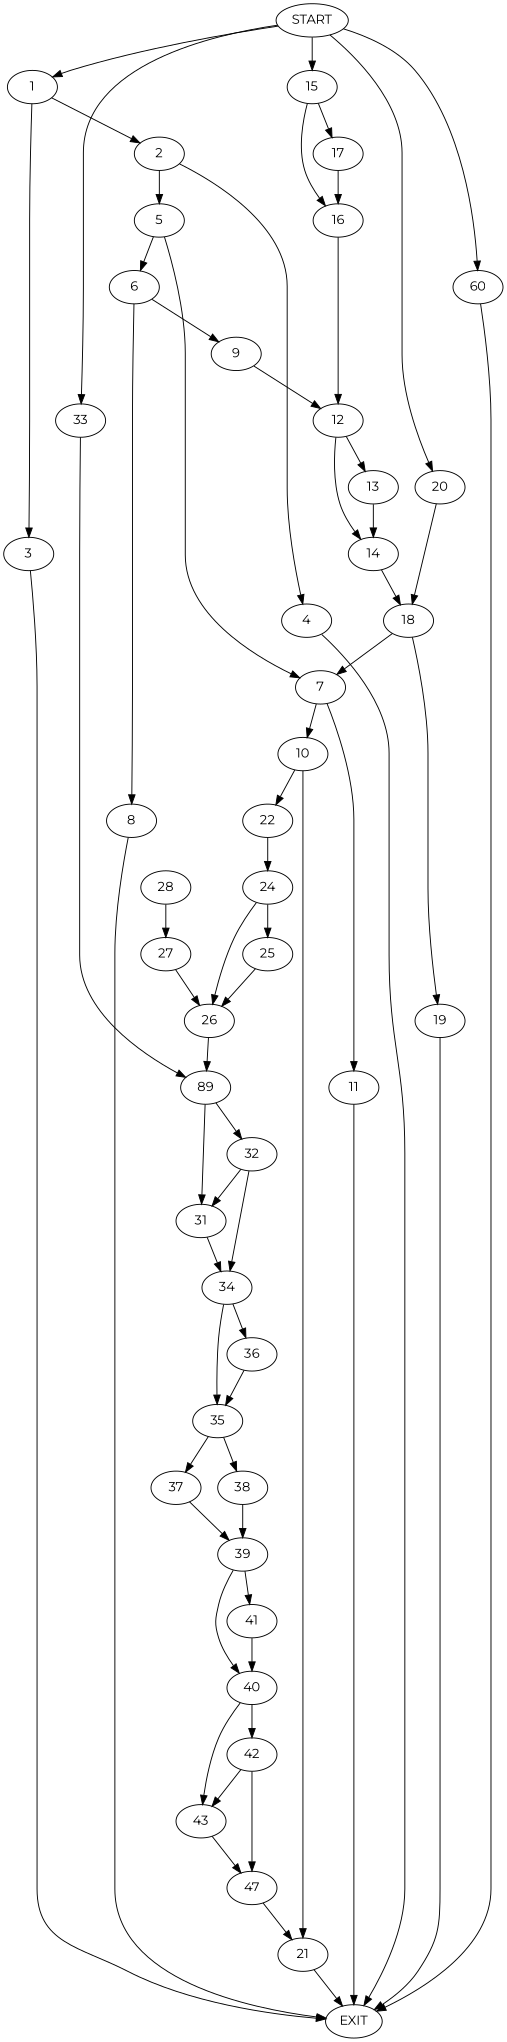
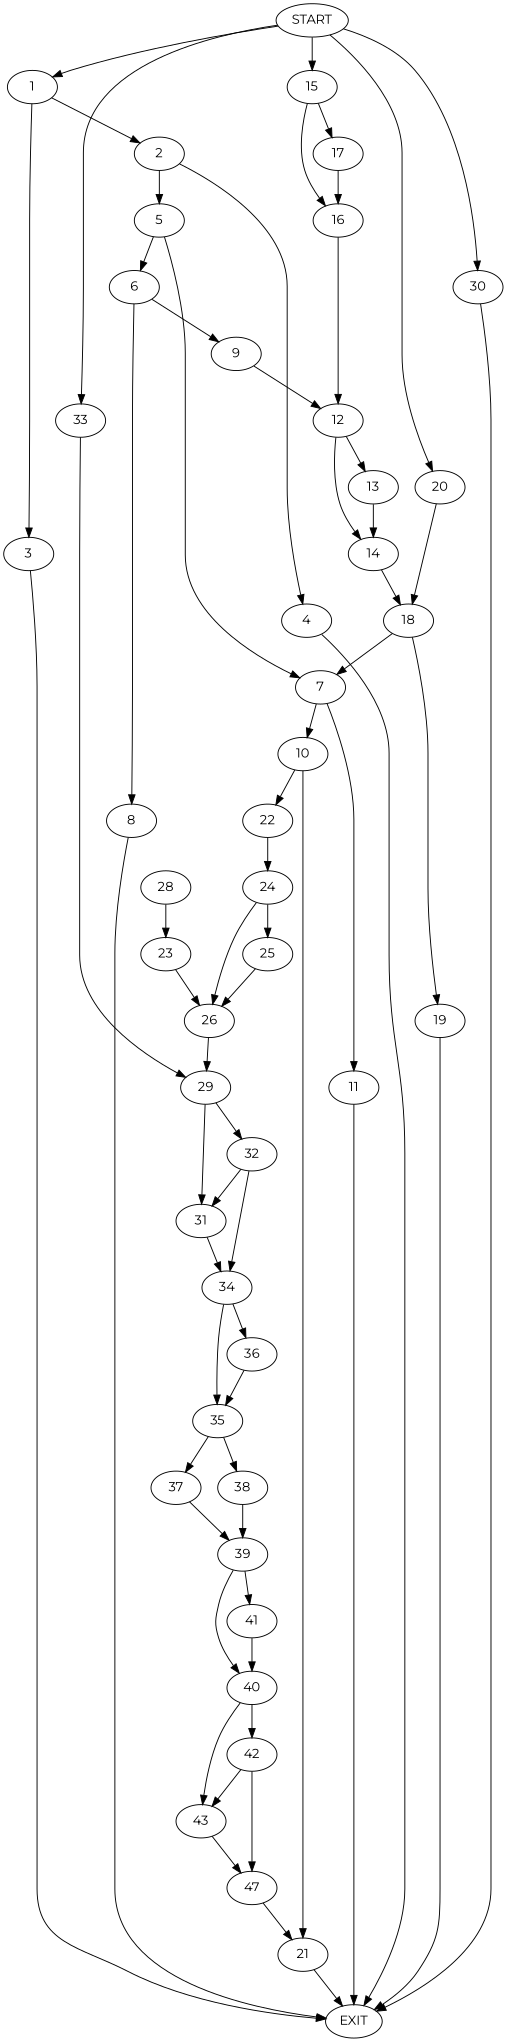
node "60": label "60" -> "30"
node "27": label "27" -> "23"
node "89": label "89" -> "29"
